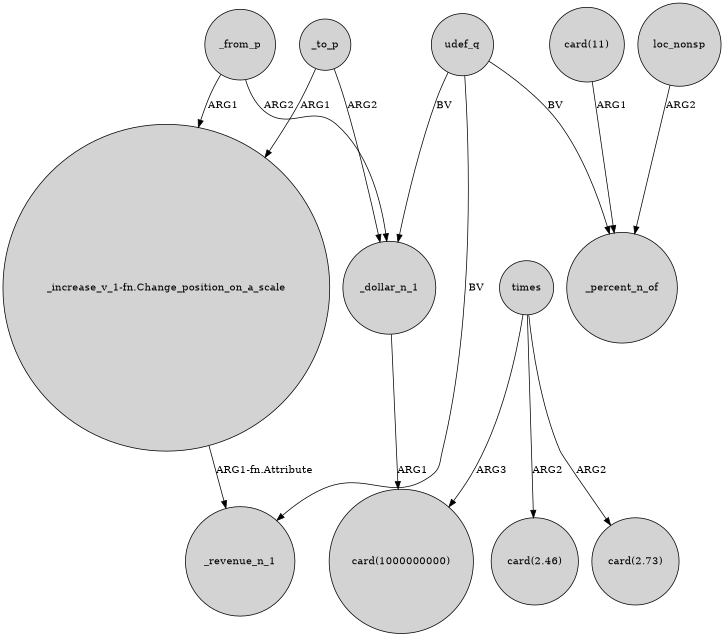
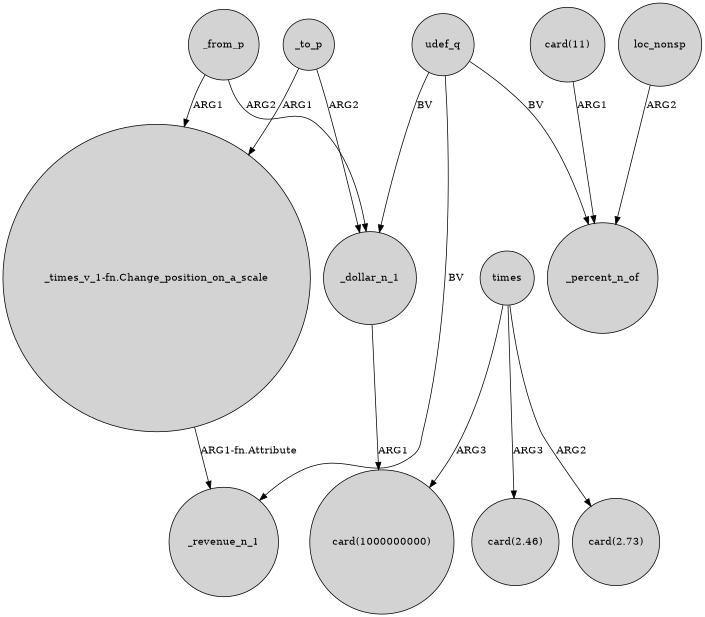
node "_increase_v_1-fn.Change_position_on_a_scale": label "_increase_v_1-fn.Change_position_on_a_scale" -> "_times_v_1-fn.Change_position_on_a_scale"
edge "times" -> "card(2.46)": label "ARG2" -> "ARG3"
